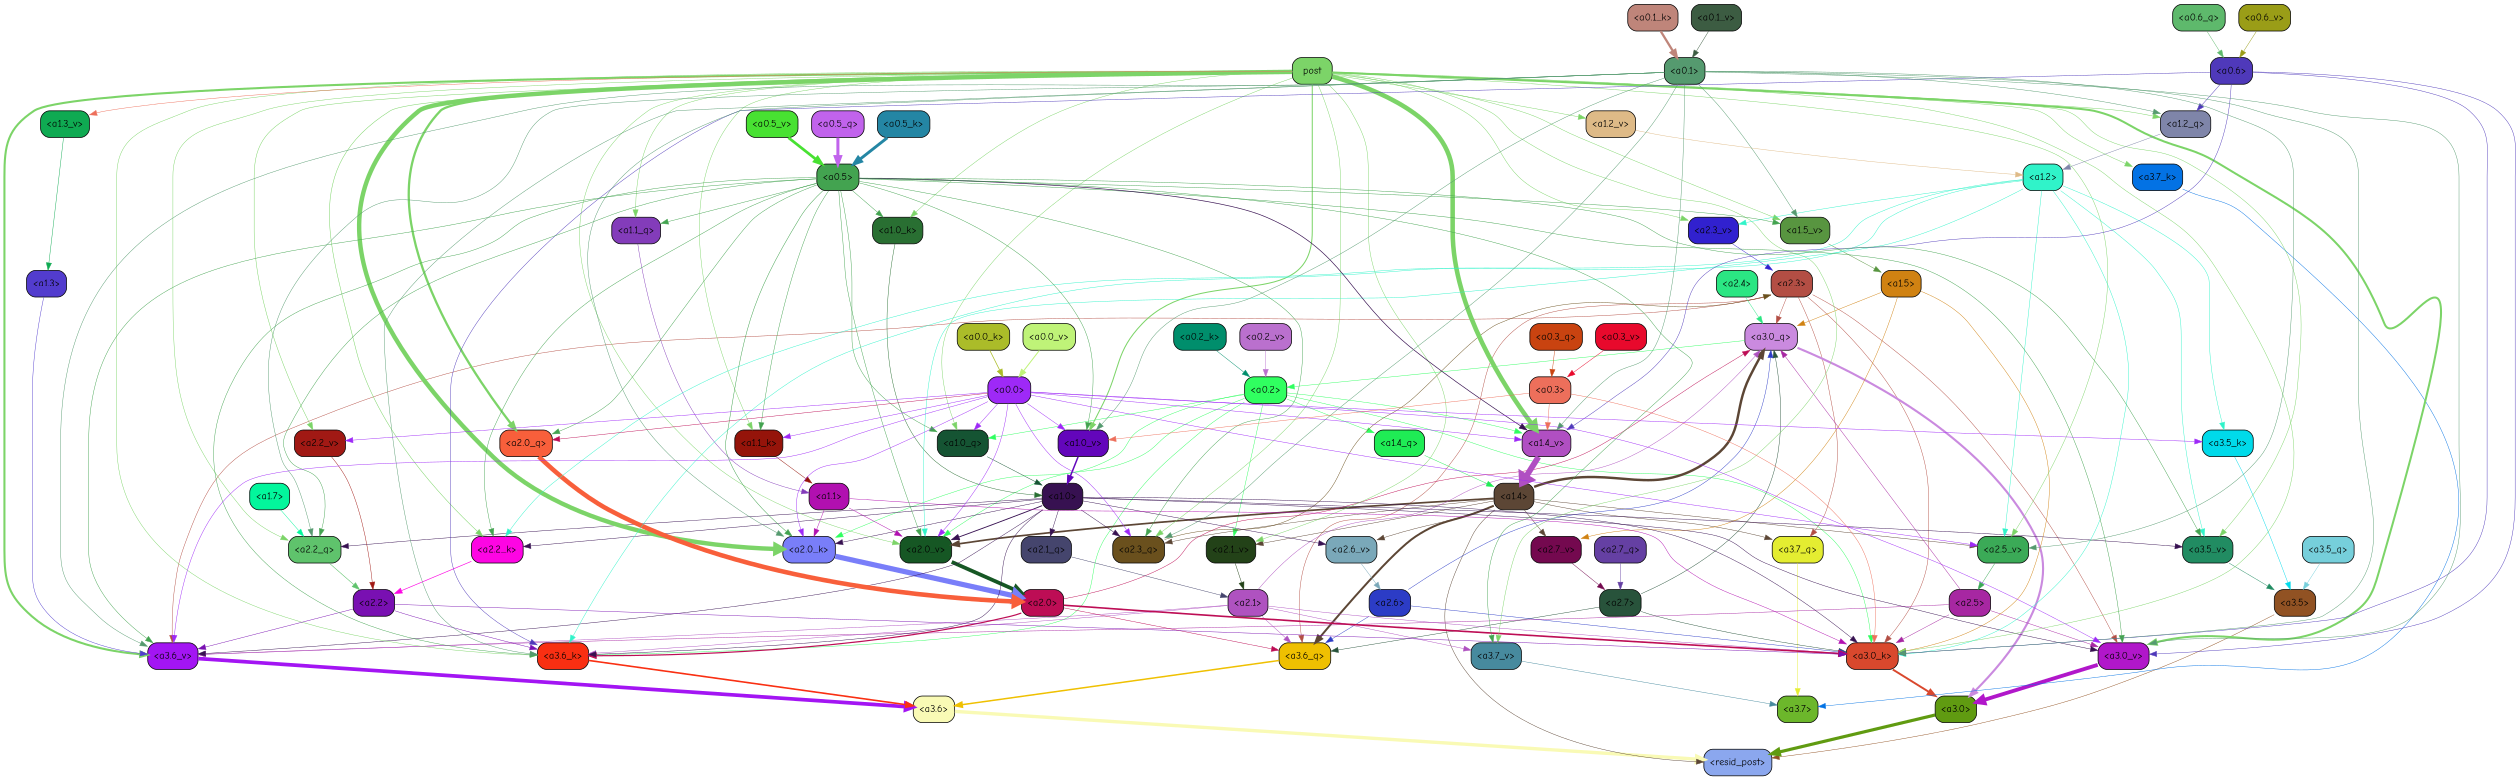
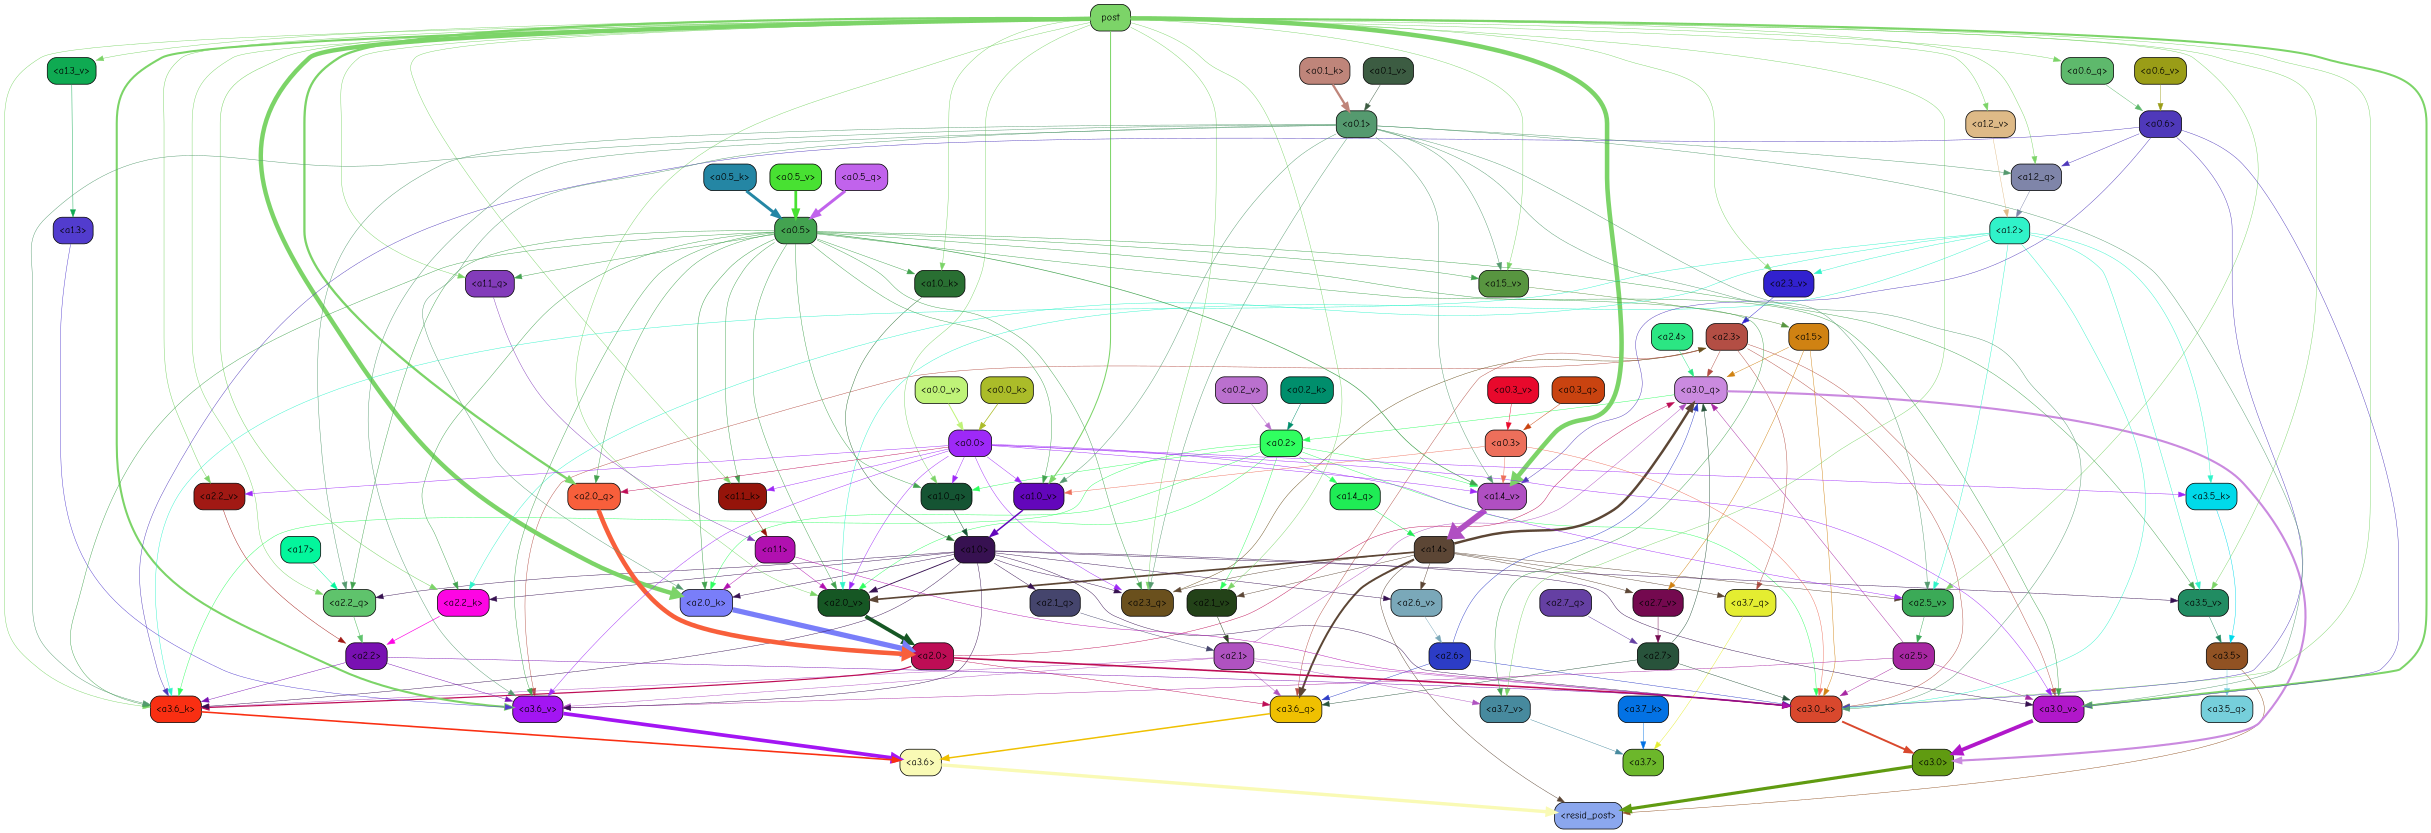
edge "post" -> "<a1.3_v>": color #ed6f5b -> #7cd468
edge "post" -> "<a3.7_k>": now "post" -> "<a0.6_q>"
edge "<a0.5>" -> "<a1.4_v>": color #371151 -> #43a350
edge "<a0.0>" -> "<a2.0_k>": removed
edge "<a3.5_q>" -> "<a3.5>": reversed
